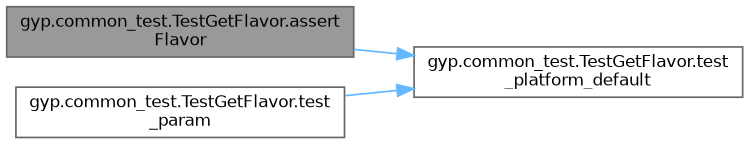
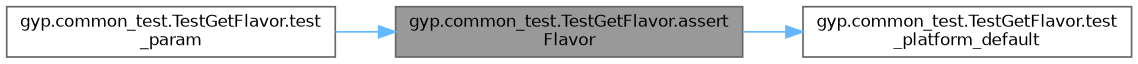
edge "gyp.common_test.TestGetFlavor.test _param" -> "gyp.common_test.TestGetFlavor.test _platform_default": now "gyp.common_test.TestGetFlavor.test _param" -> "gyp.common_test.TestGetFlavor.assert Flavor"
